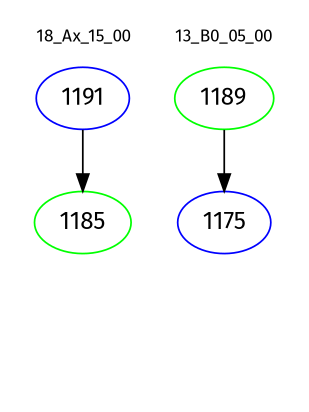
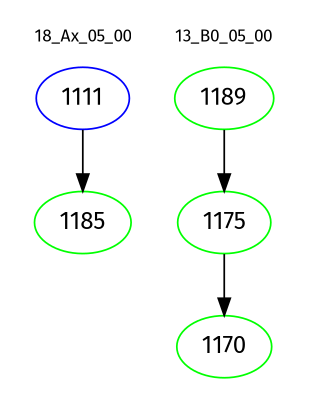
cluster "18_Ax_15_00": label "18_Ax_15_00" -> "18_Ax_05_00"
node "1191": label "1191" -> "1111"
node "1175": color blue -> green
node "1170": added
